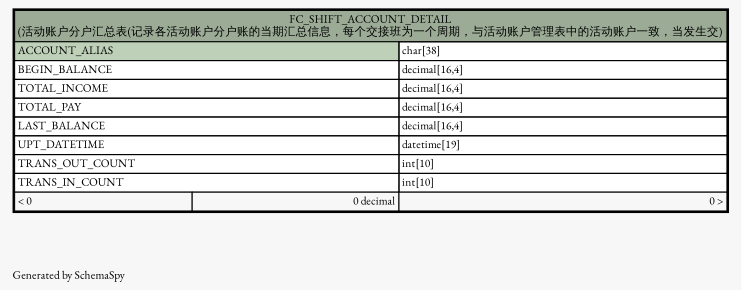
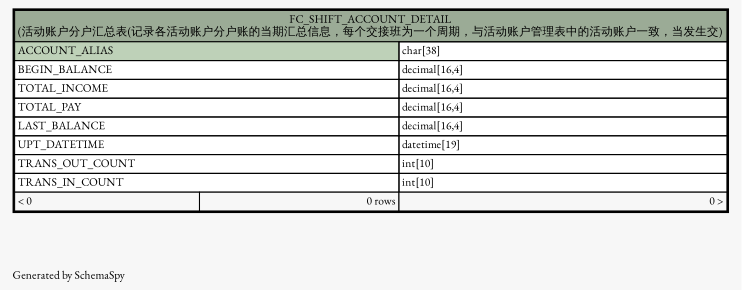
node "FC_SHIFT_ACCOUNT_DETAIL": text "0 decimal" -> "0 rows"
